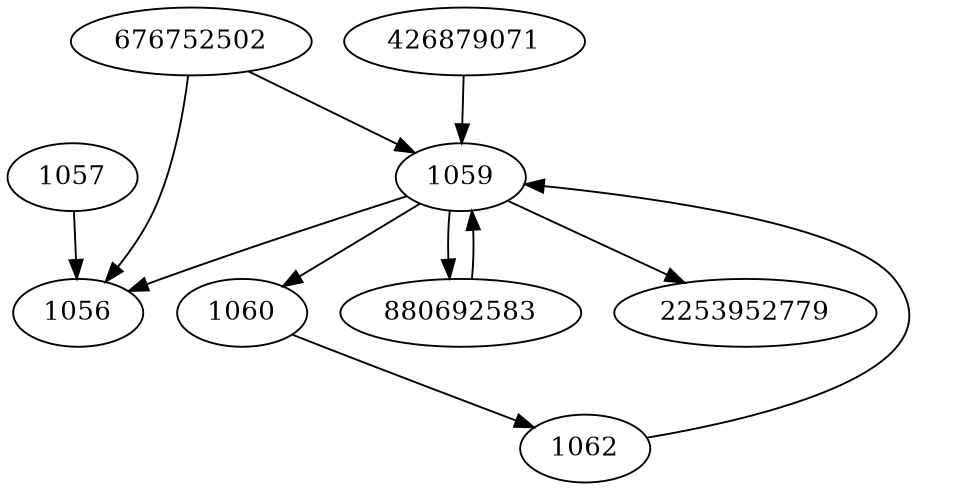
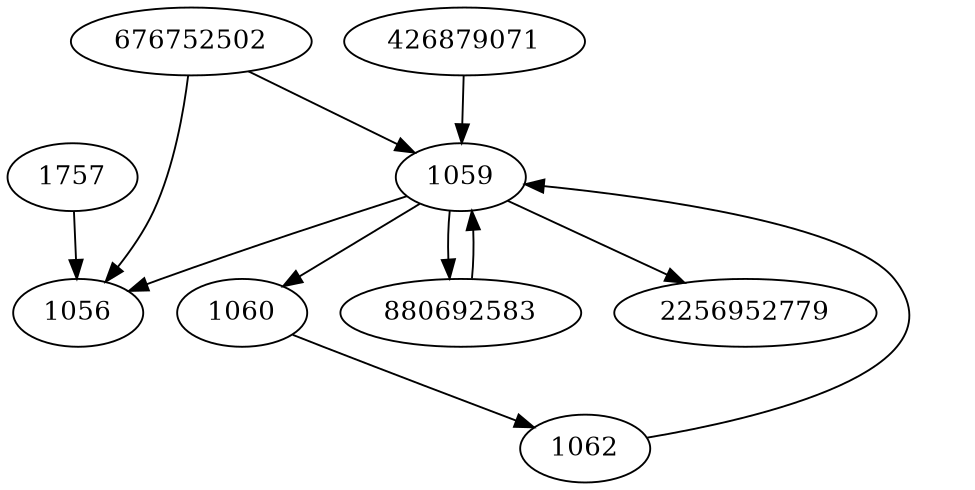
node "1057": label "1057" -> "1757"
node "2253952779": label "2253952779" -> "2256952779"
